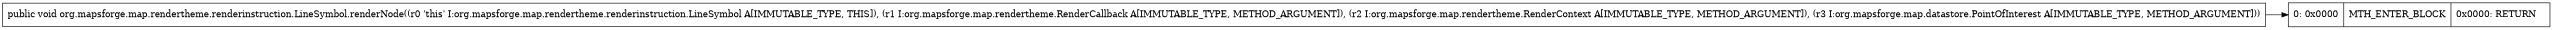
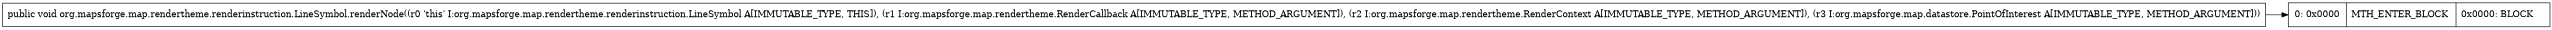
node "0: 0x0000": text "0x0000: RETURN" -> "0x0000: BLOCK"
